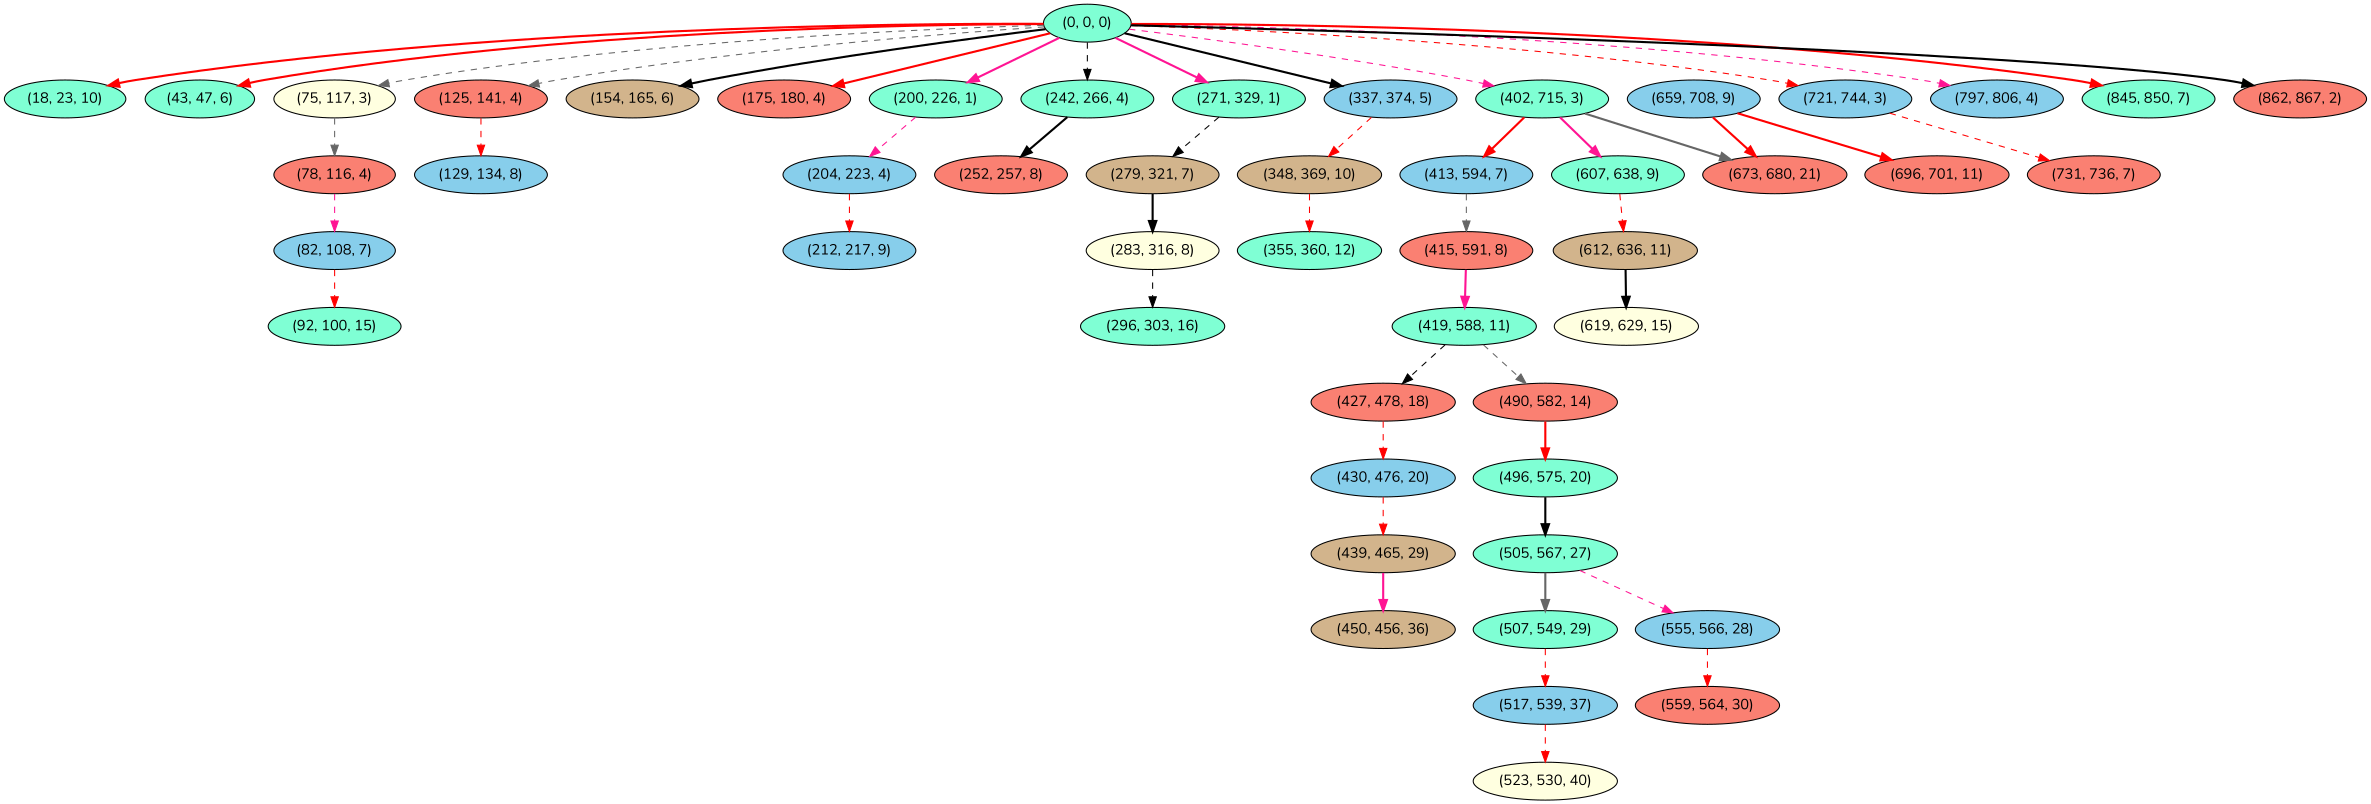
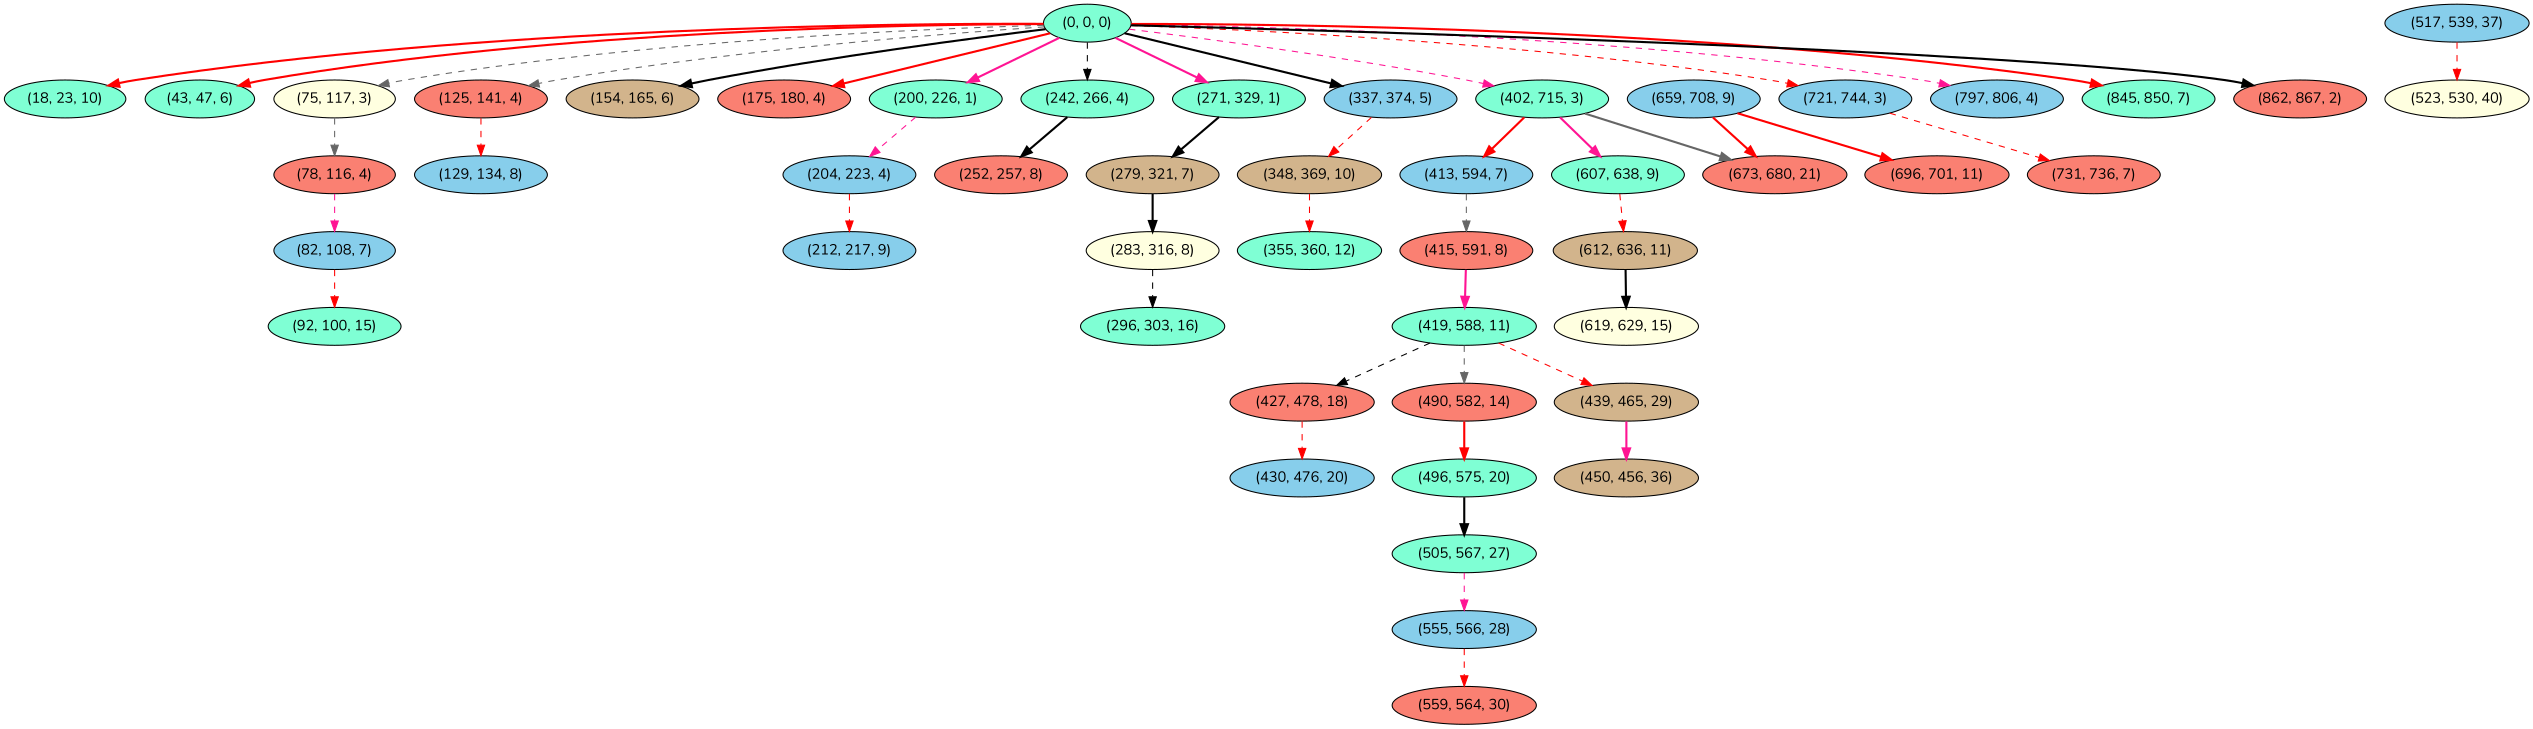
edge "(271, 329, 1)" -> "(279, 321, 7)": style dashed -> bold
edge "(430, 476, 20)" -> "(439, 465, 29)": now "(419, 588, 11)" -> "(439, 465, 29)"
node "(507, 549, 29)": removed
